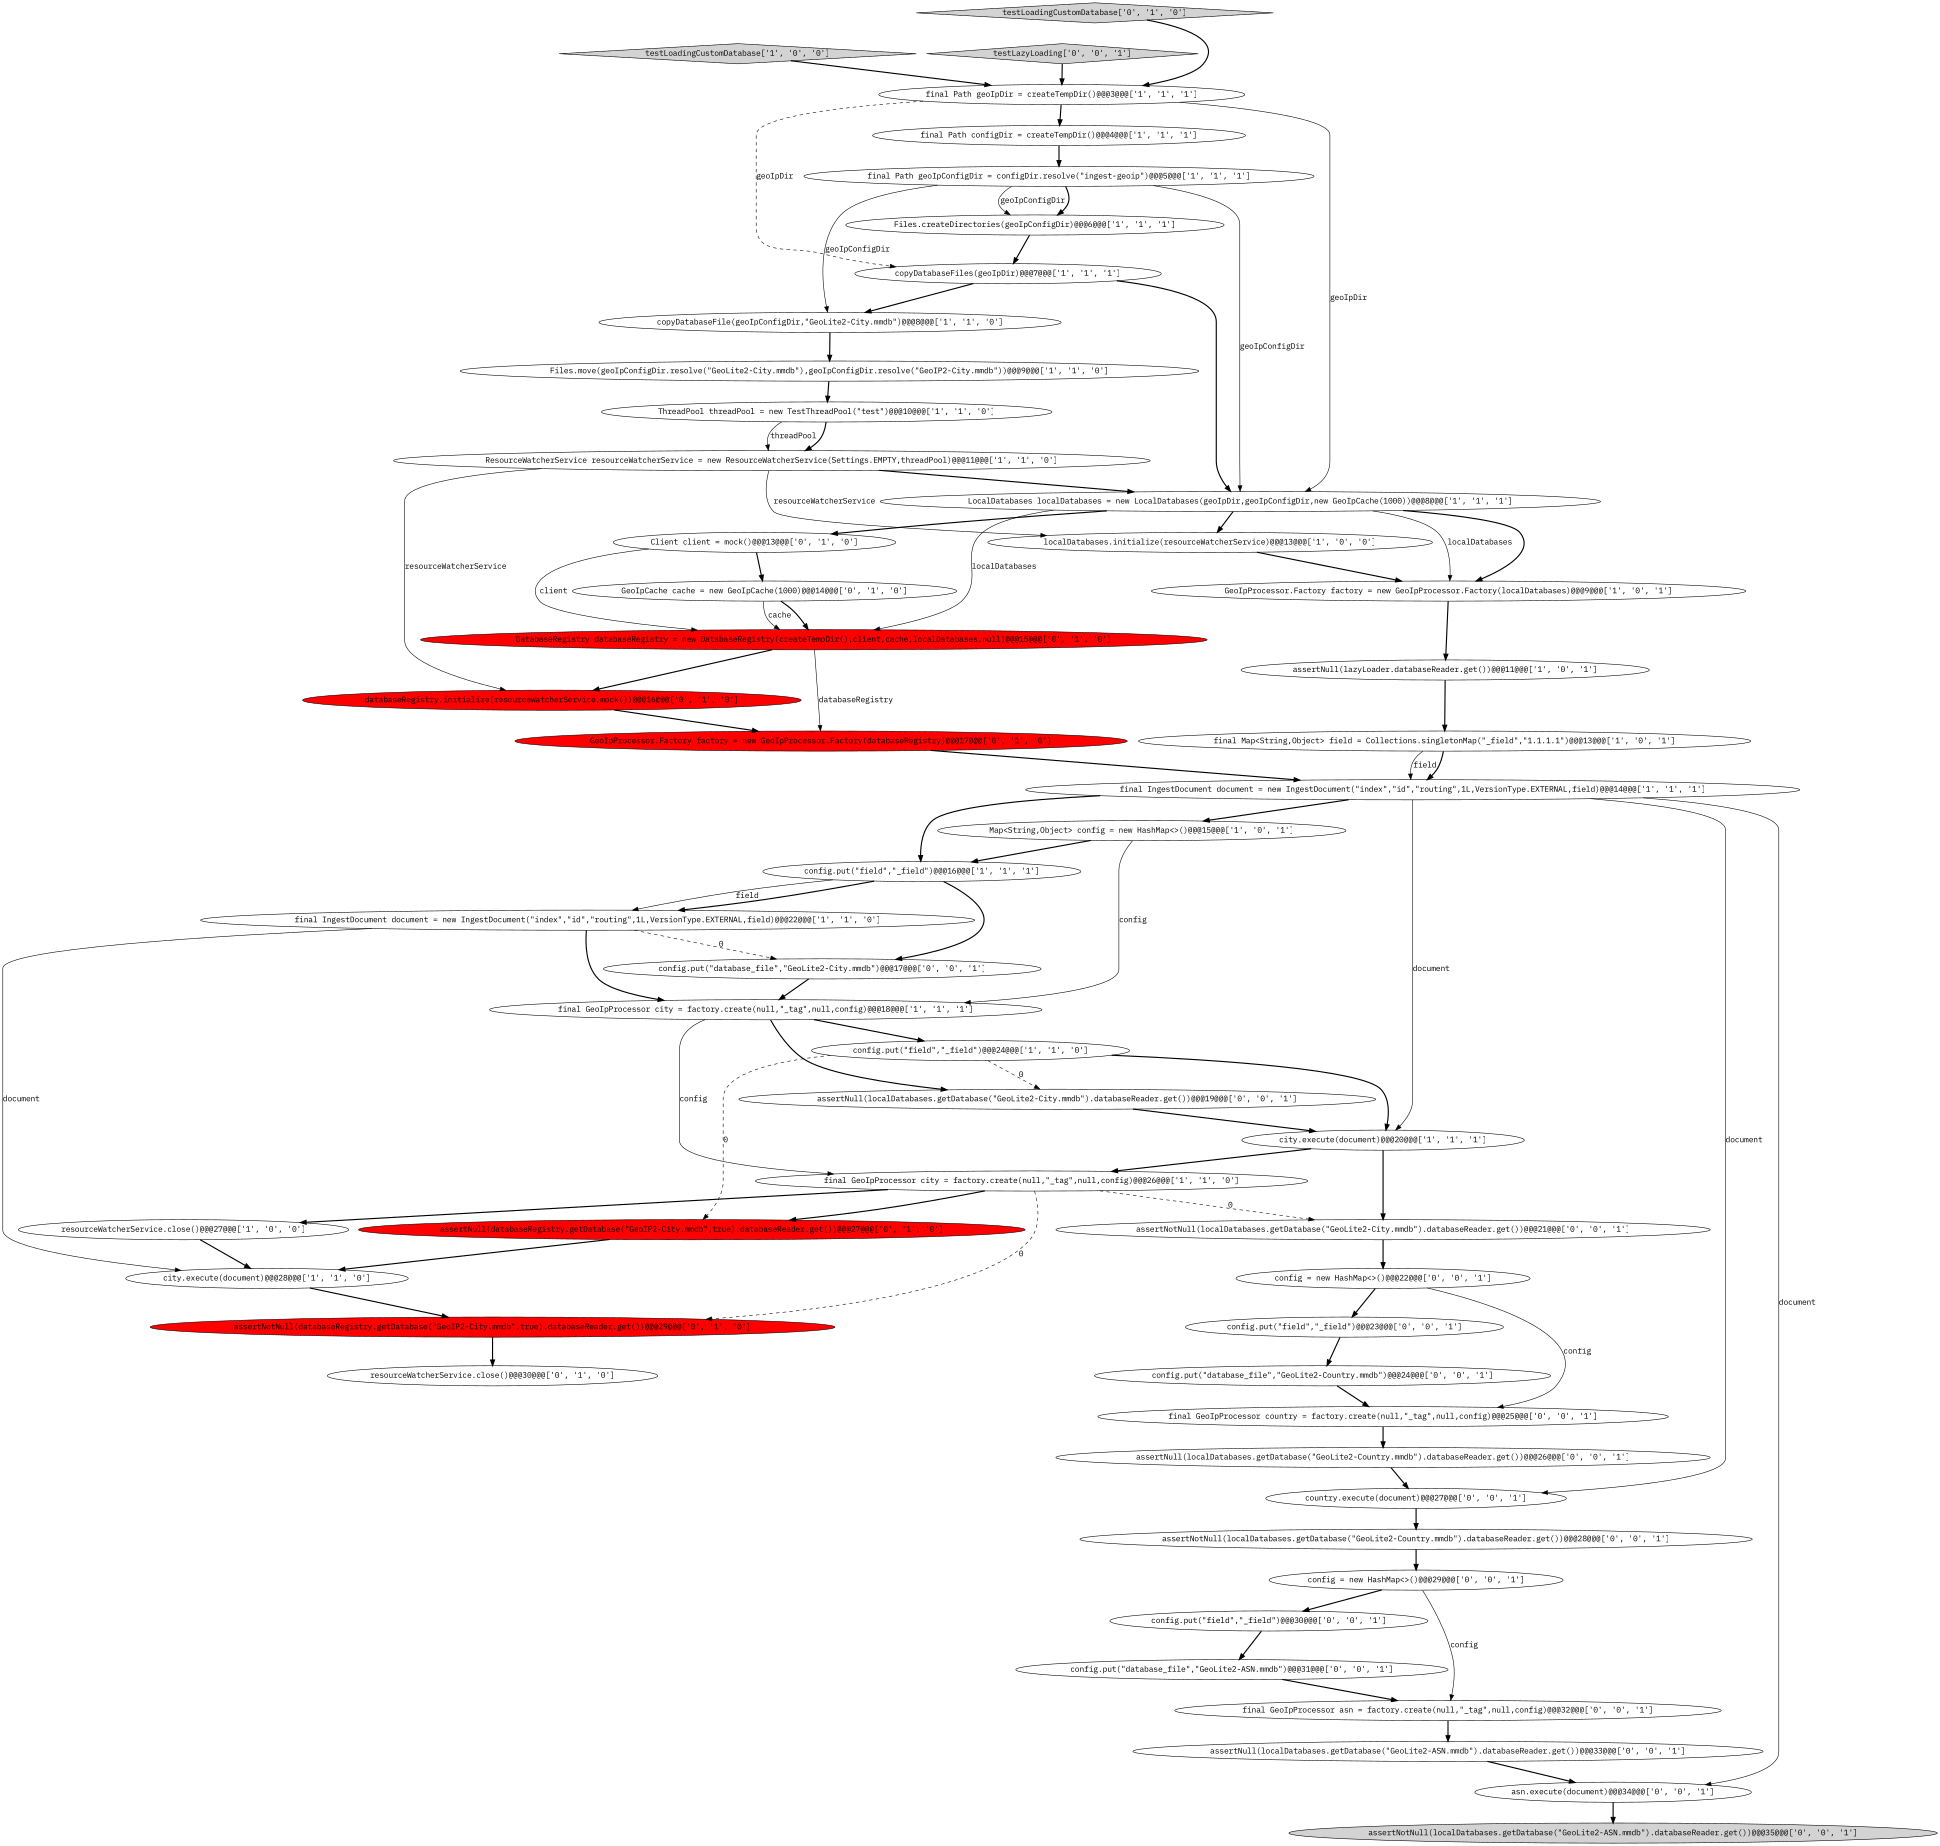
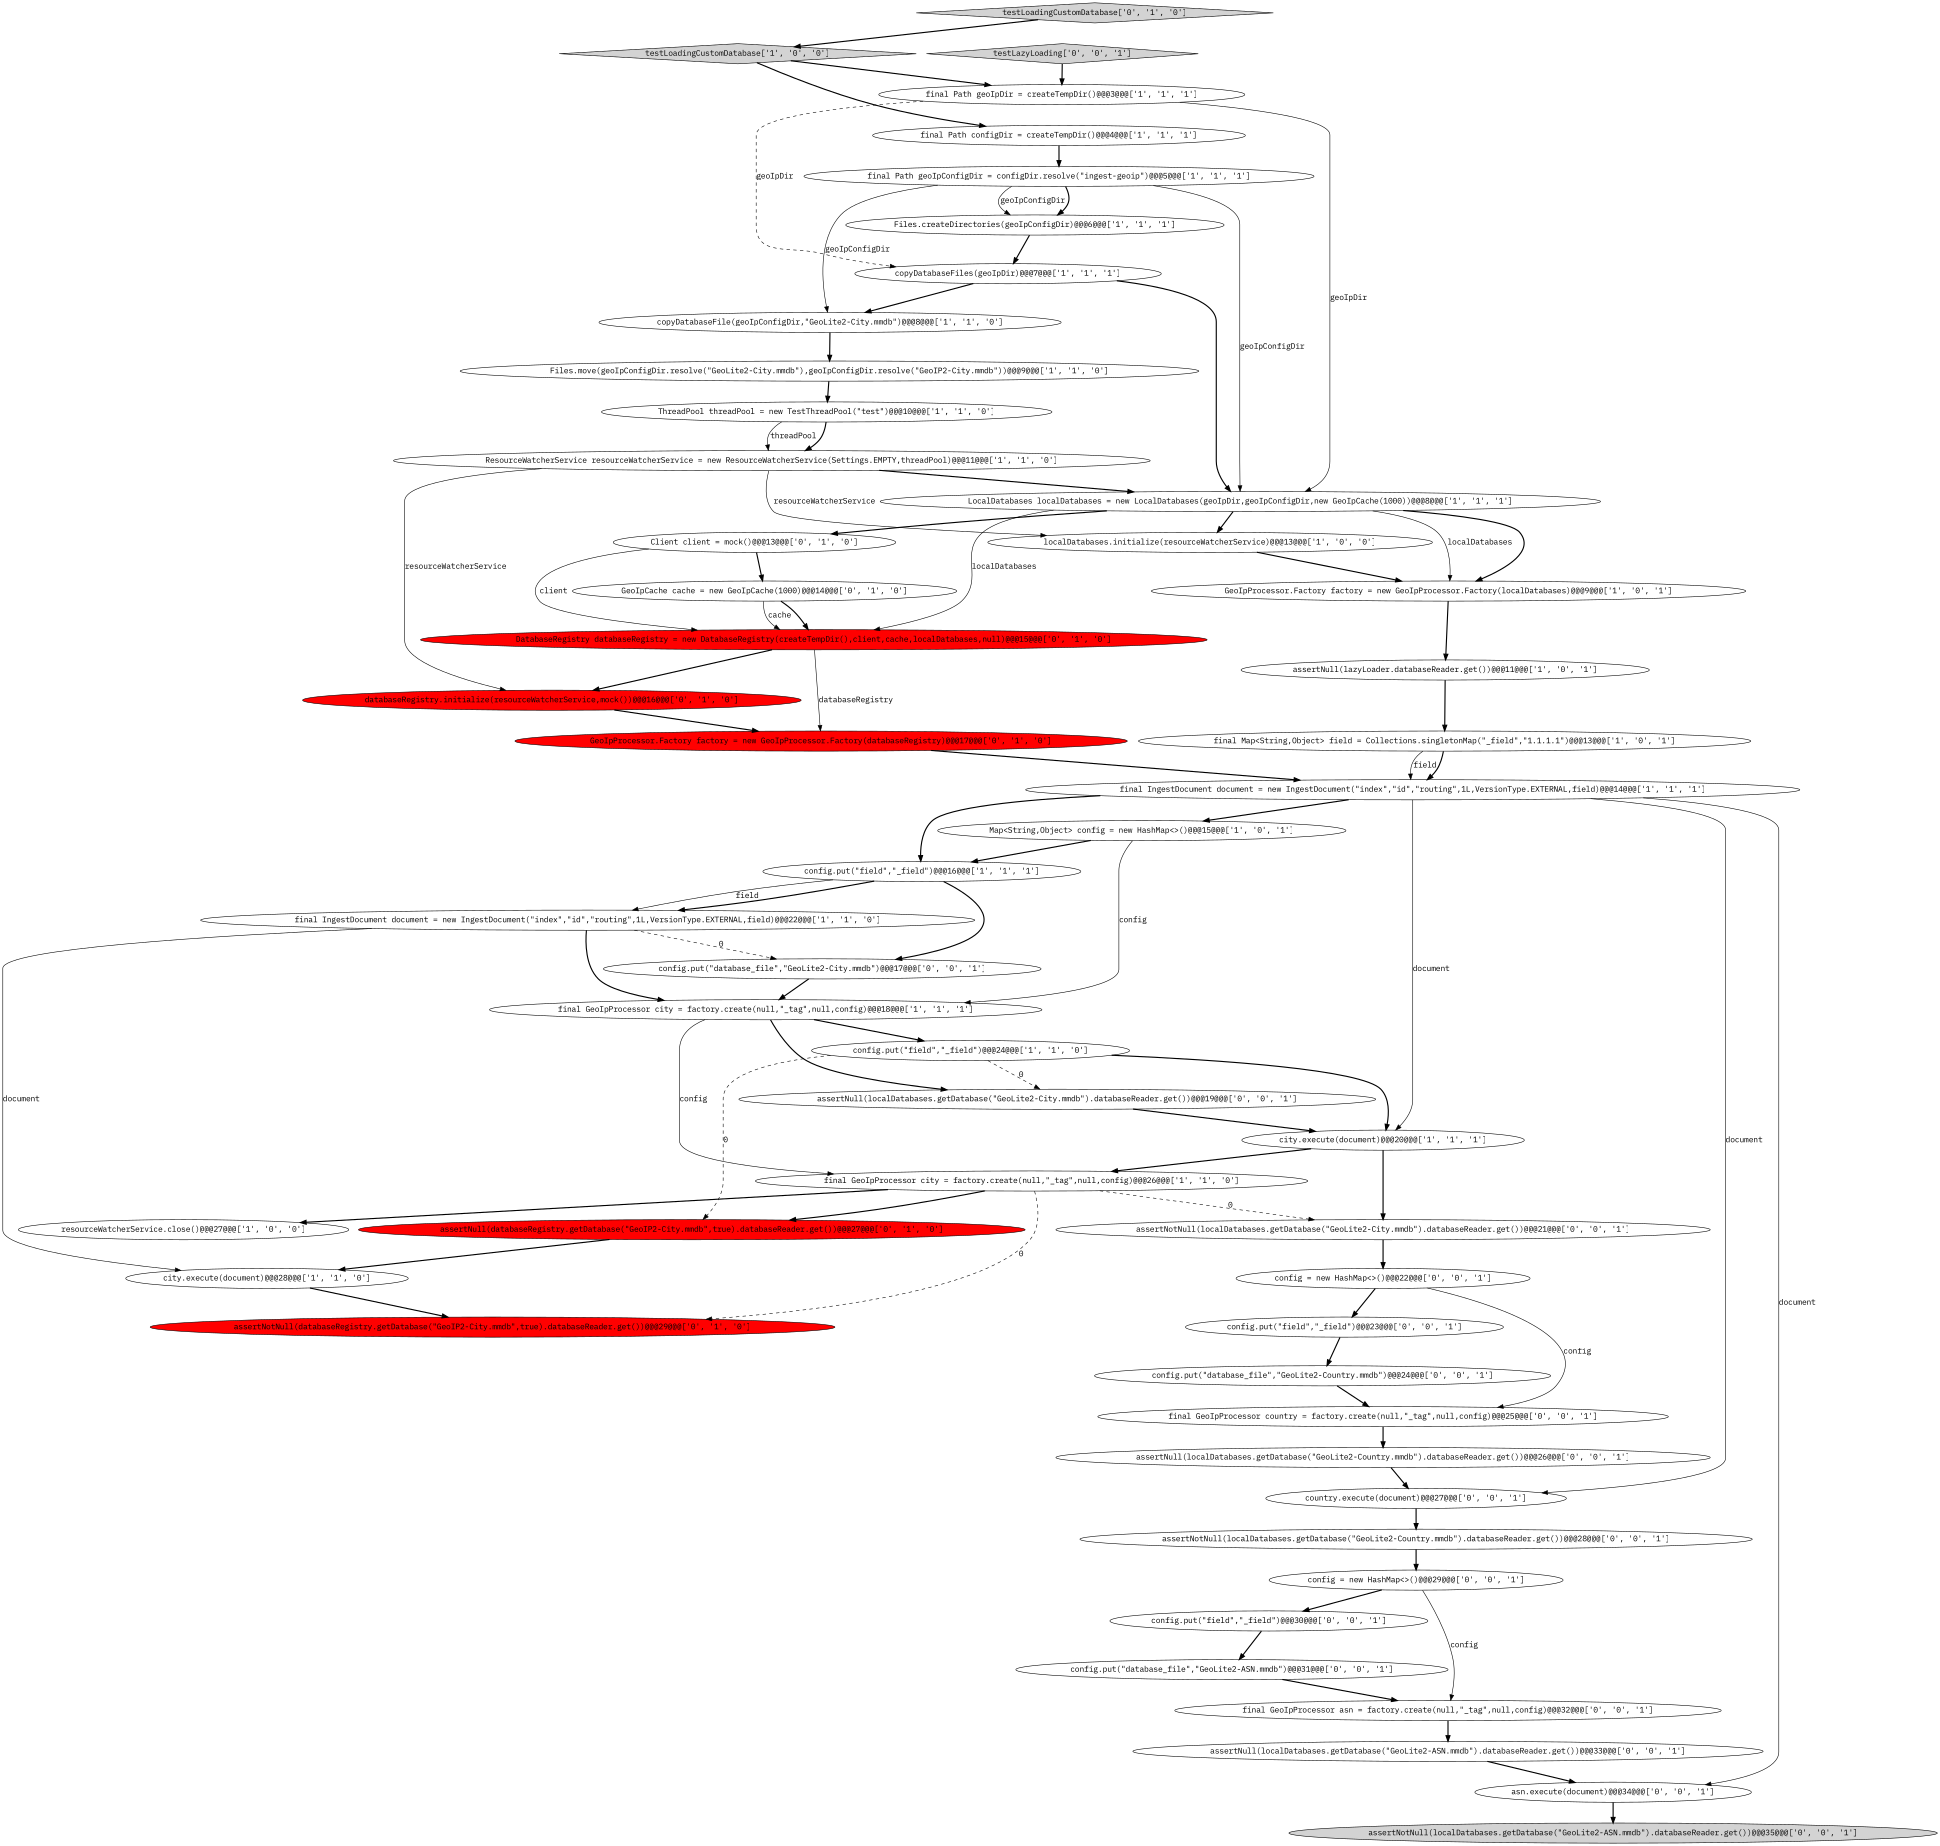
edge "testLoadingCustomDatabase['0', '1', '0']" -> "final Path geoIpDir = createTempDir()@@@3@@@['1', '1', '1']": now "testLoadingCustomDatabase['0', '1', '0']" -> "testLoadingCustomDatabase['1', '0', '0']"
edge "final Path geoIpDir = createTempDir()@@@3@@@['1', '1', '1']" -> "final Path configDir = createTempDir()@@@4@@@['1', '1', '1']": now "testLoadingCustomDatabase['1', '0', '0']" -> "final Path configDir = createTempDir()@@@4@@@['1', '1', '1']"
edge "resourceWatcherService.close()@@@27@@@['1', '0', '0']" -> "city.execute(document)@@@28@@@['1', '1', '0']": removed
node "resourceWatcherService.close()@@@30@@@['0', '1', '0']": removed
